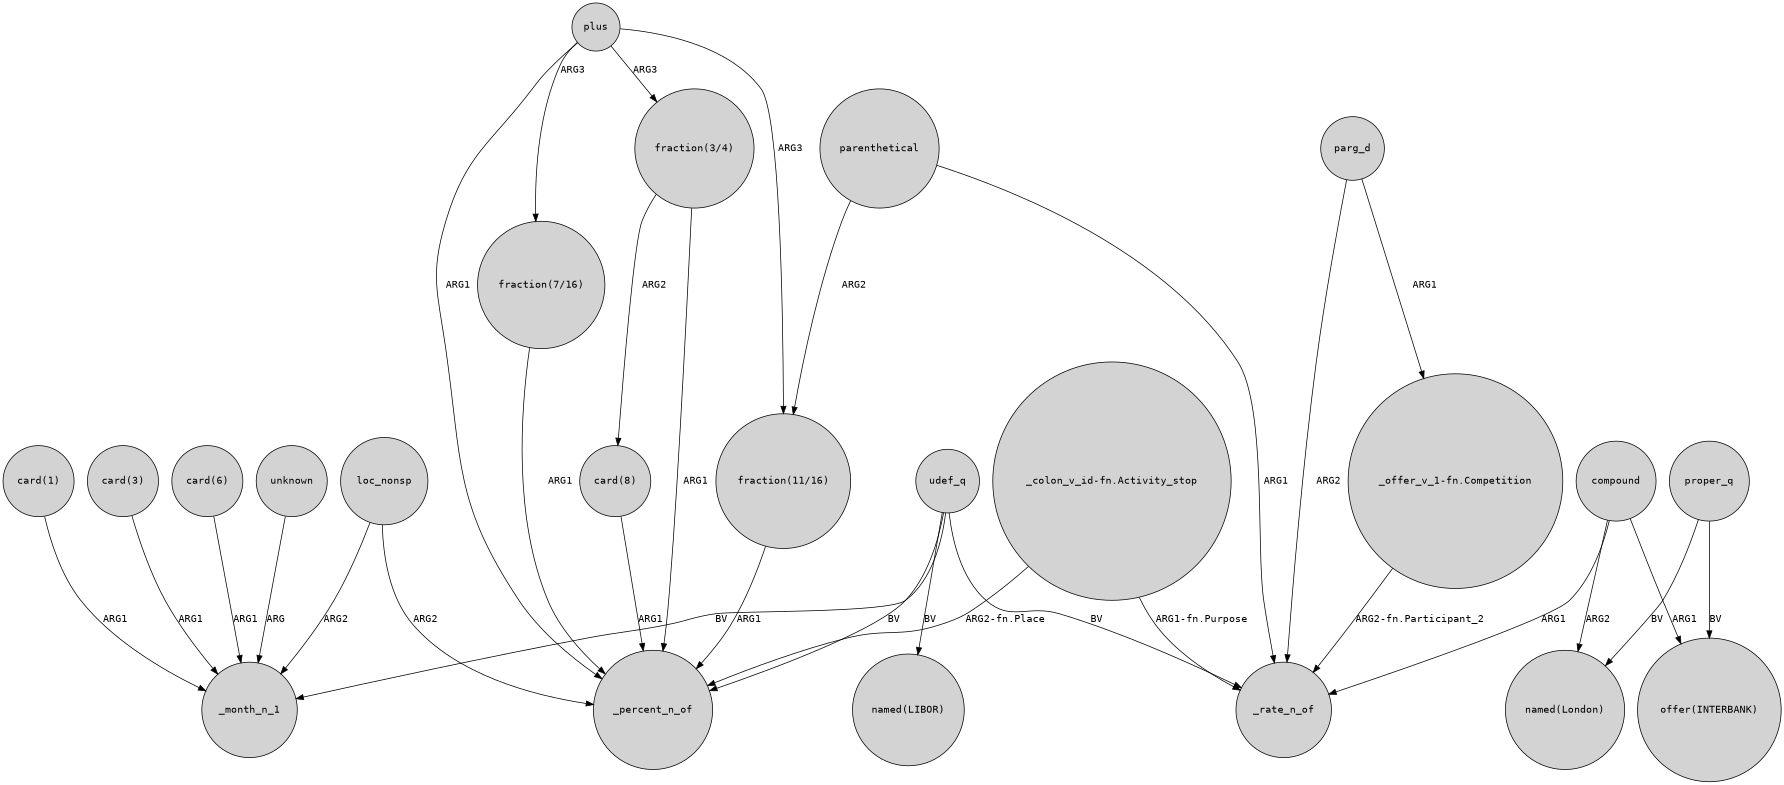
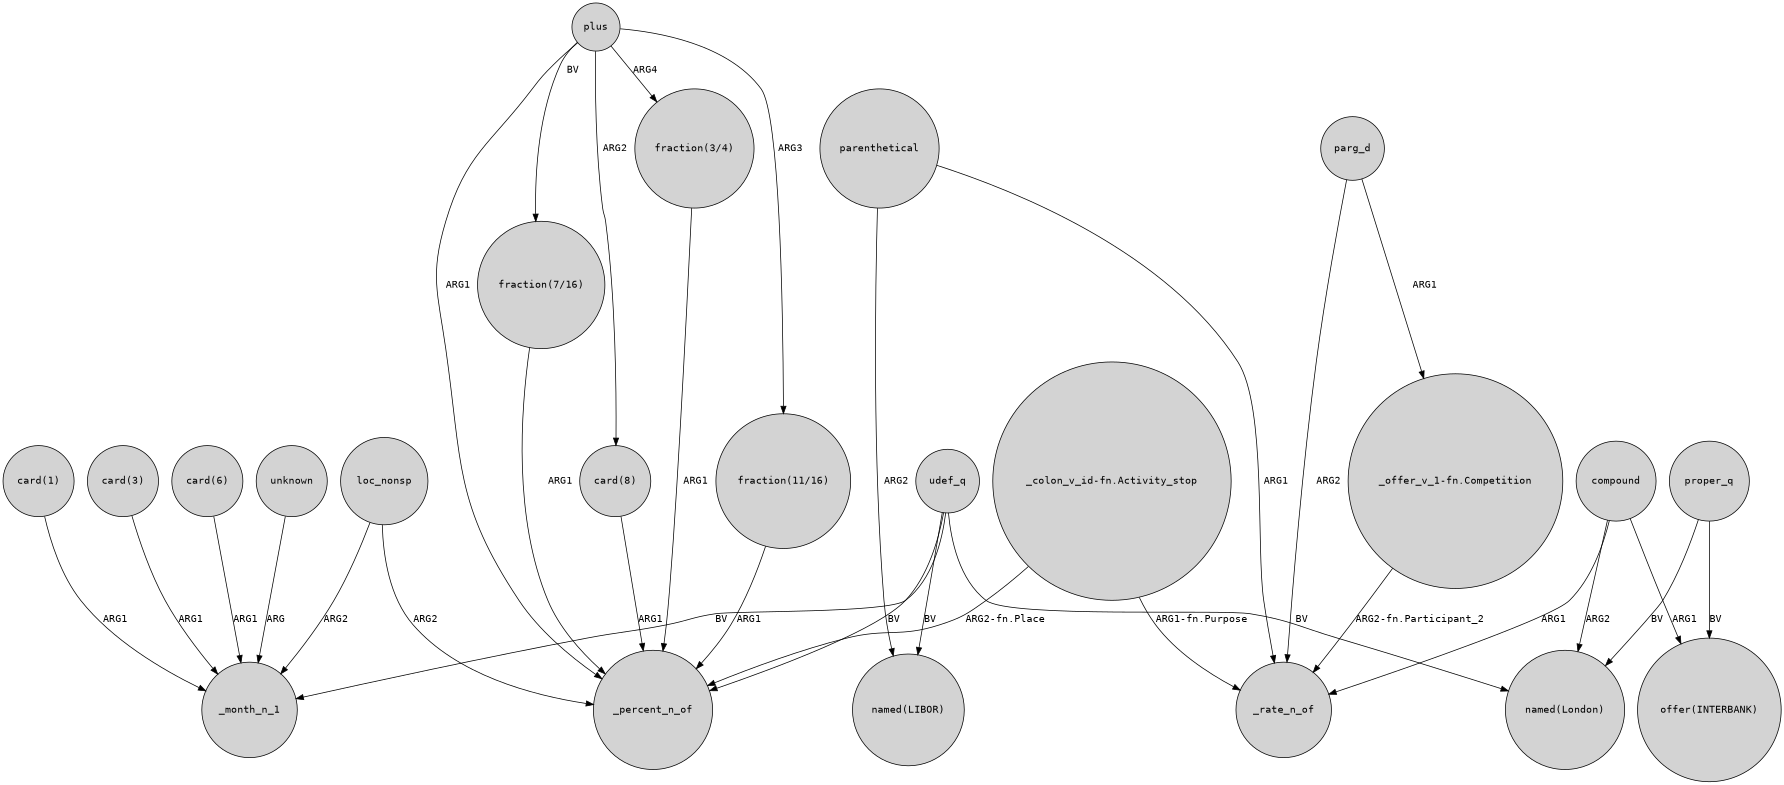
edge "plus" -> "fraction(7/16)": label "ARG3" -> "BV"
edge "plus" -> "fraction(3/4)": label "ARG3" -> "ARG4"
edge "parenthetical" -> "fraction(11/16)": now "parenthetical" -> "named(LIBOR)"
edge "fraction(3/4)" -> "card(8)": now "plus" -> "card(8)"
edge "udef_q" -> "_rate_n_of": now "udef_q" -> "named(London)"
